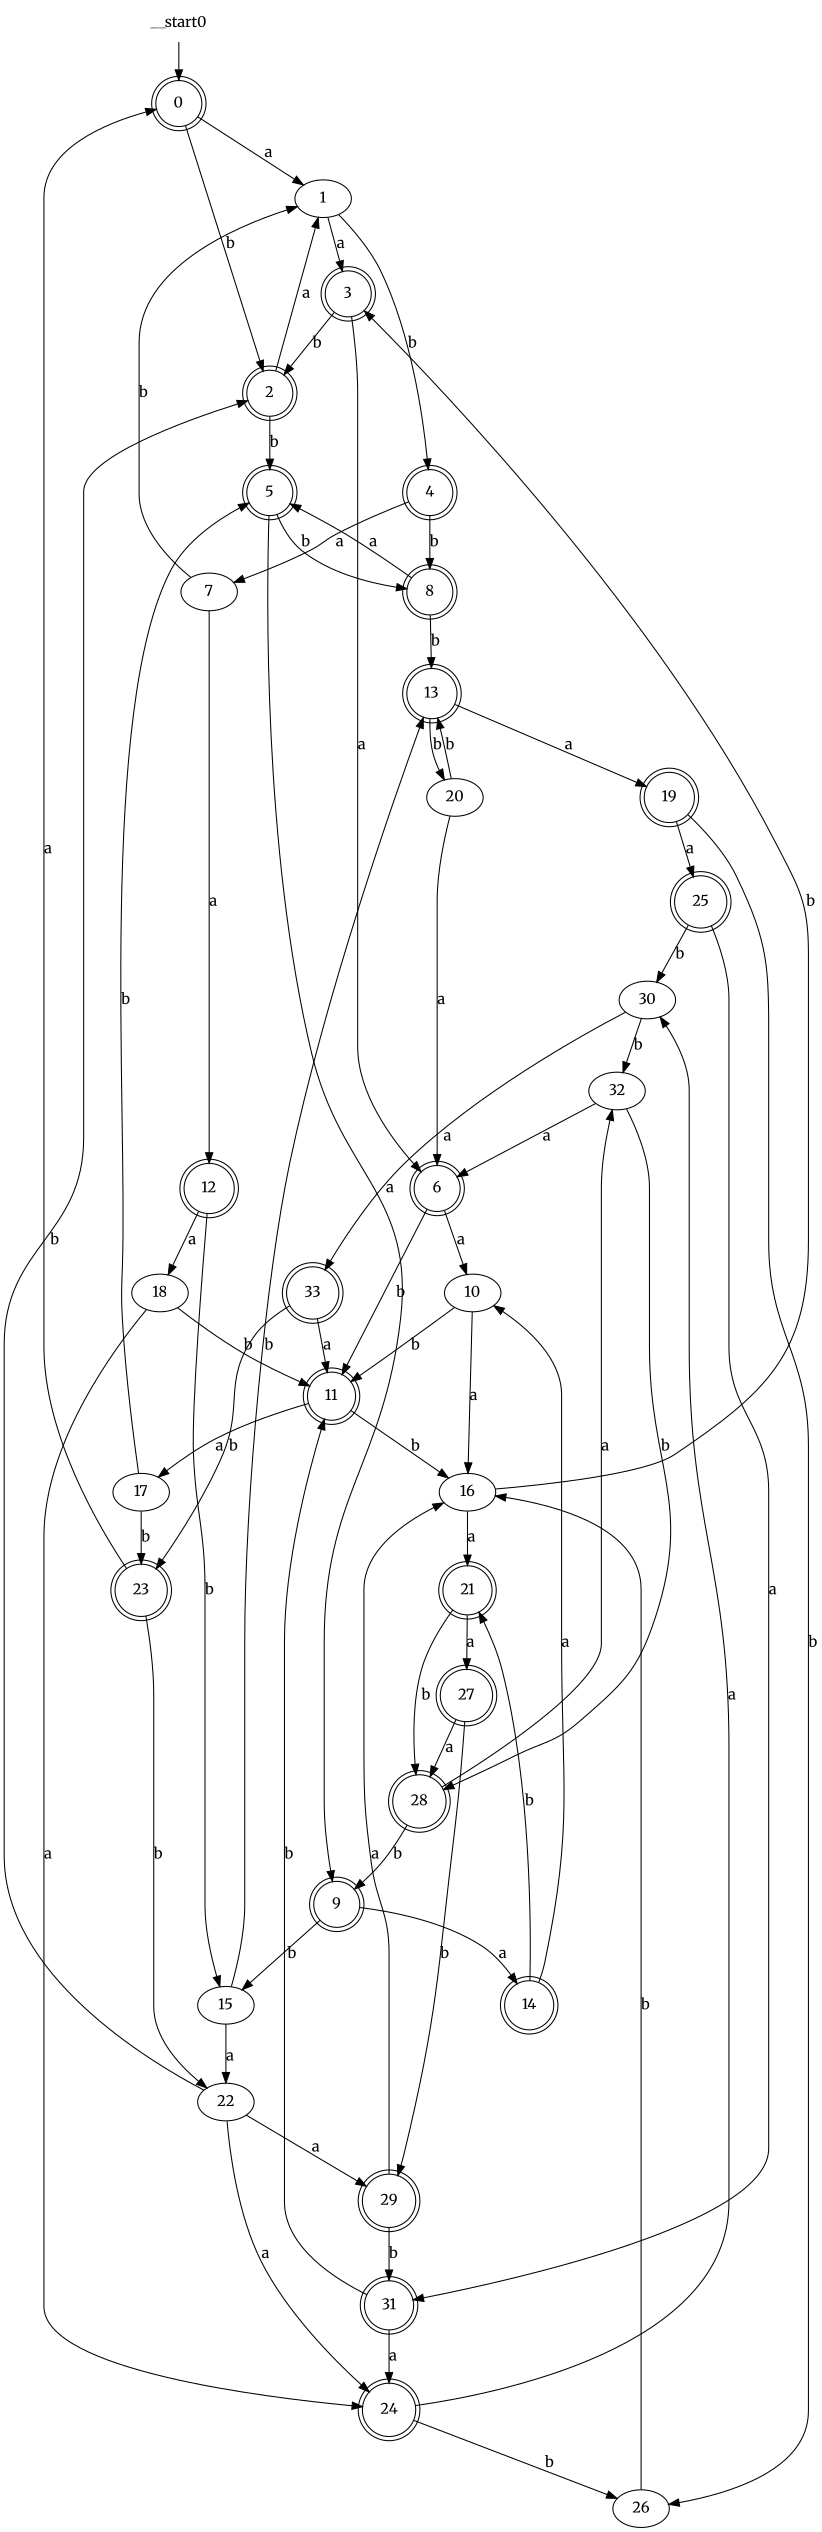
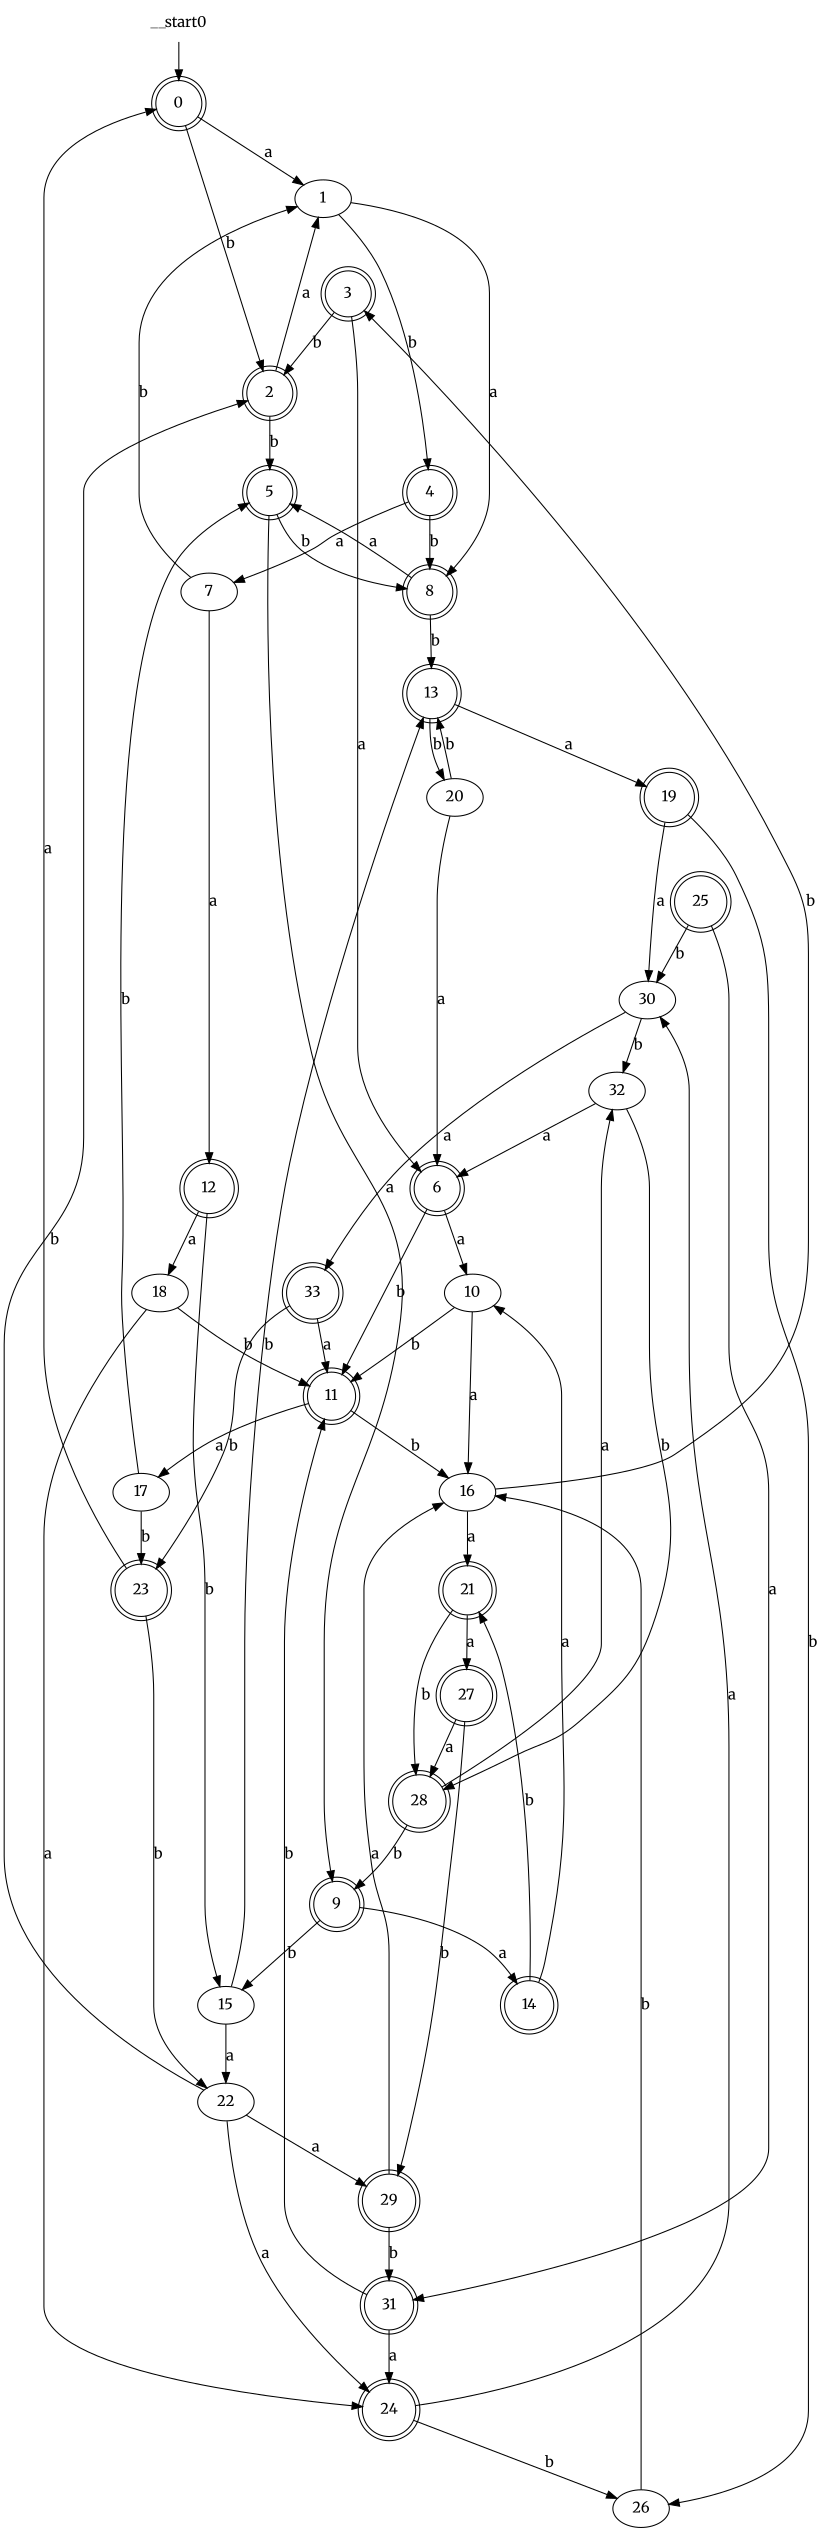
edge "1" -> "3": now "1" -> "8"
edge "19" -> "25": now "19" -> "30"
